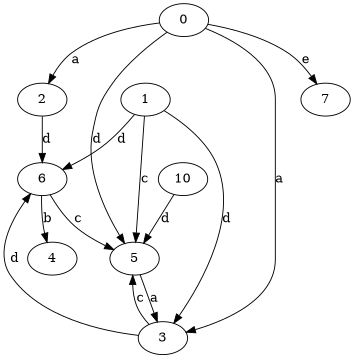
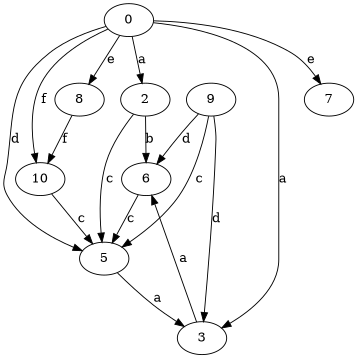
edge "0" -> "10": added, label "f"
node "8": added
node "1": label "1" -> "9"
edge "2" -> "6": label "d" -> "b"
edge "10" -> "5": label "d" -> "c"
edge "3" -> "6": label "d" -> "a"
node "4": removed
edge "3" -> "5": now "2" -> "5"
